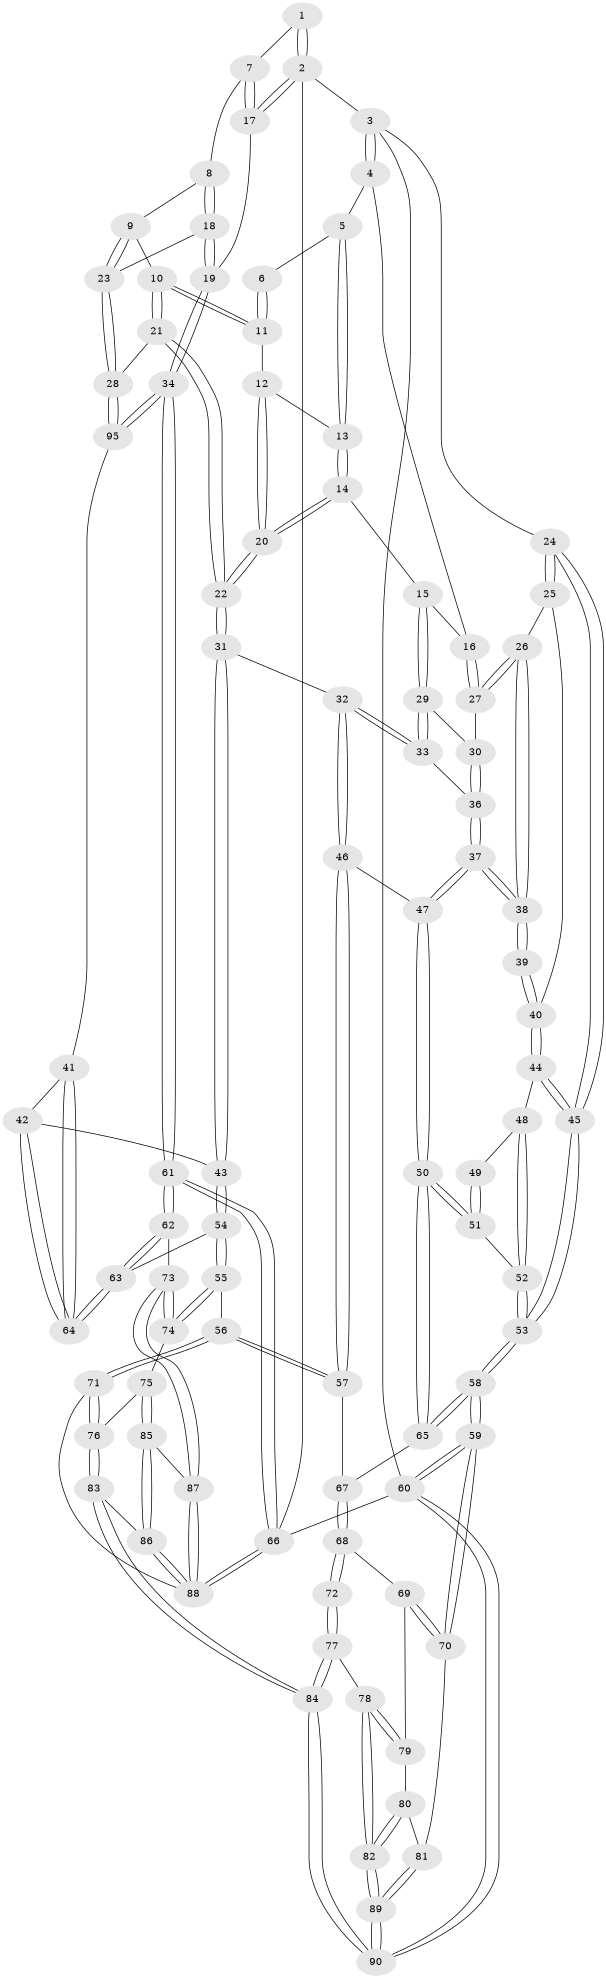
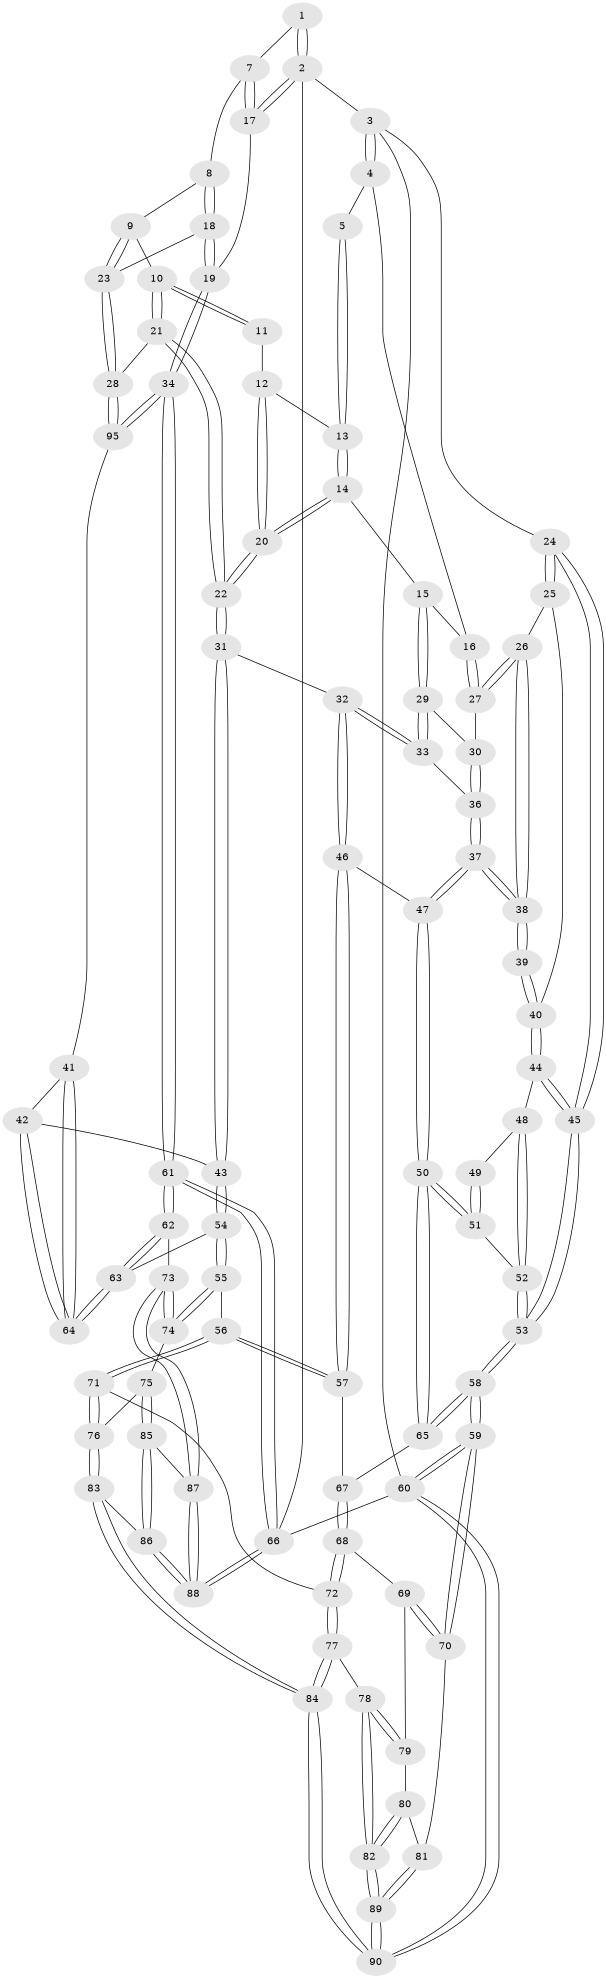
node "6": removed
edge "71" -- "88": now "71" -- "72"
